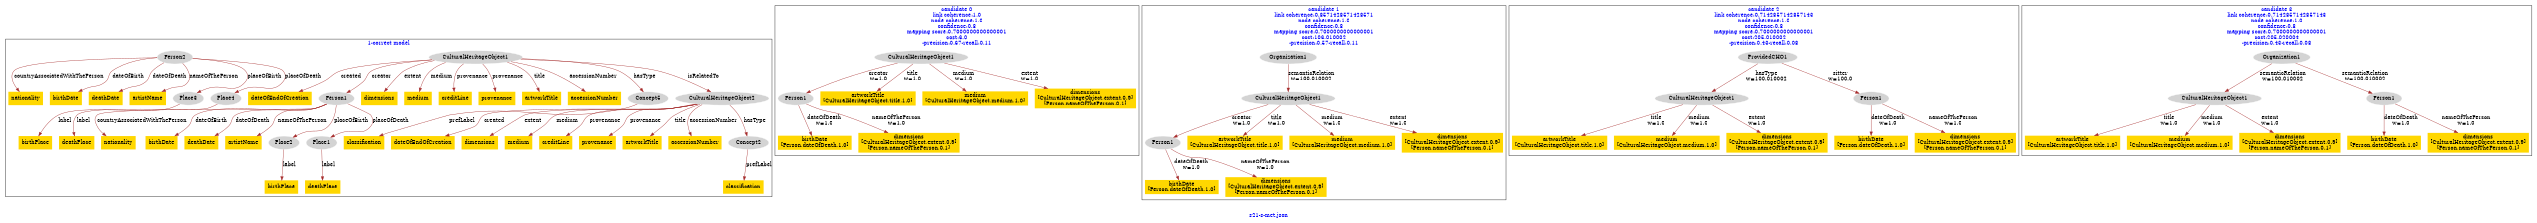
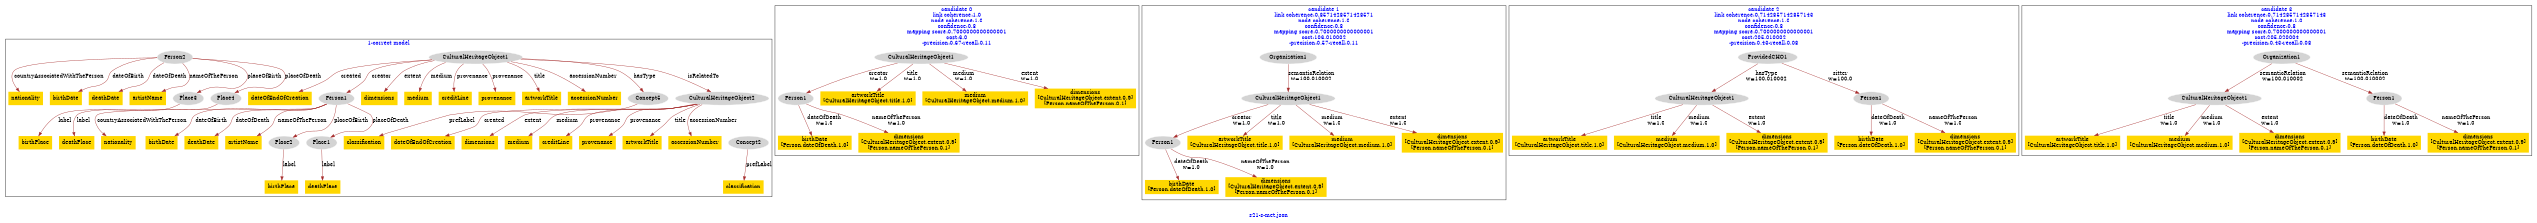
edge "CulturalHeritageObject2" -> "Concept2": removed, label "hasType"
